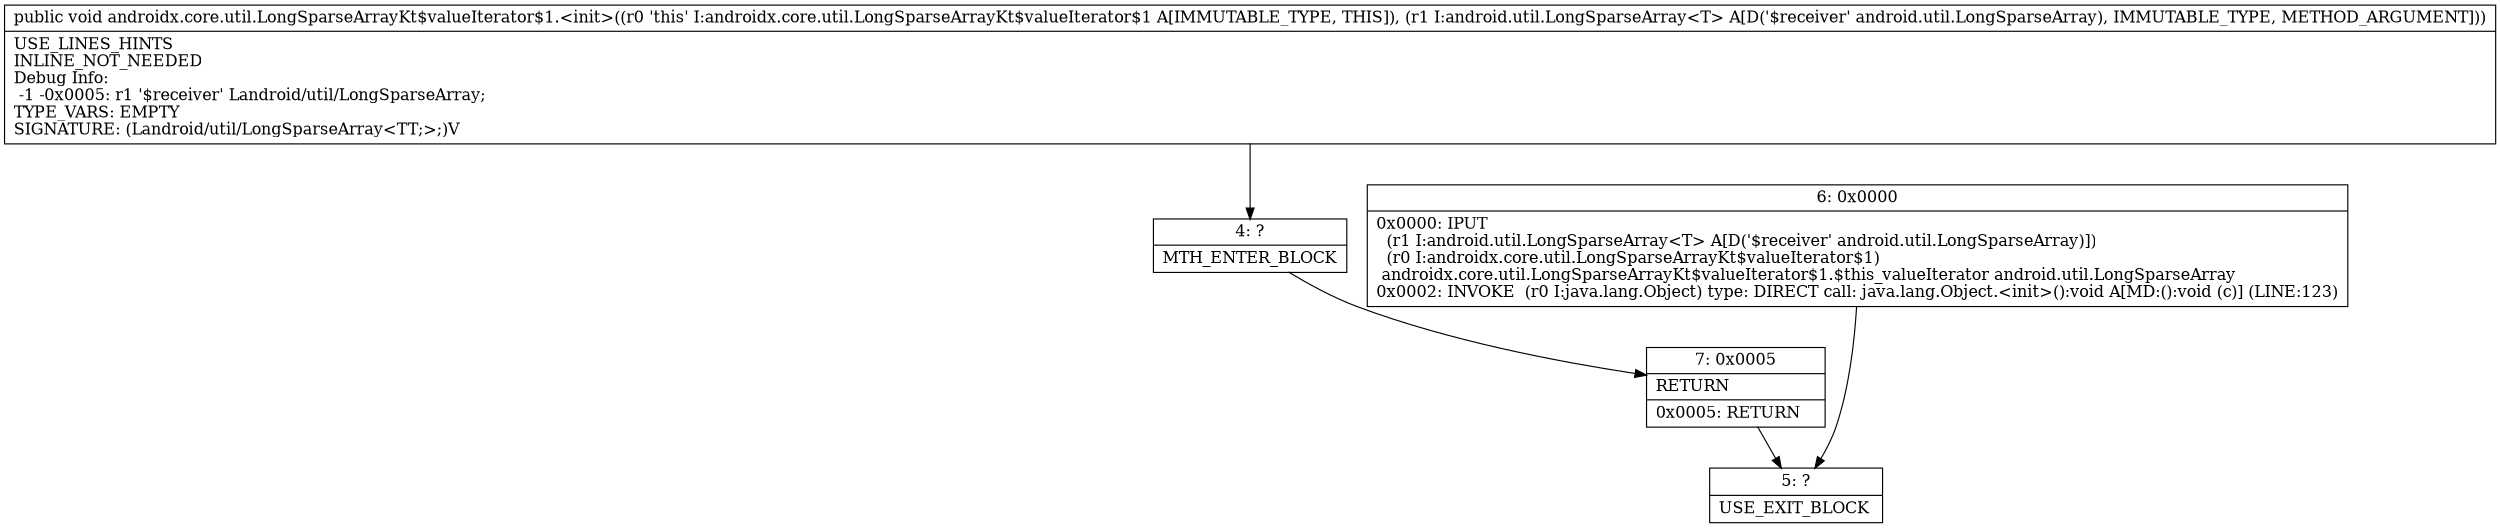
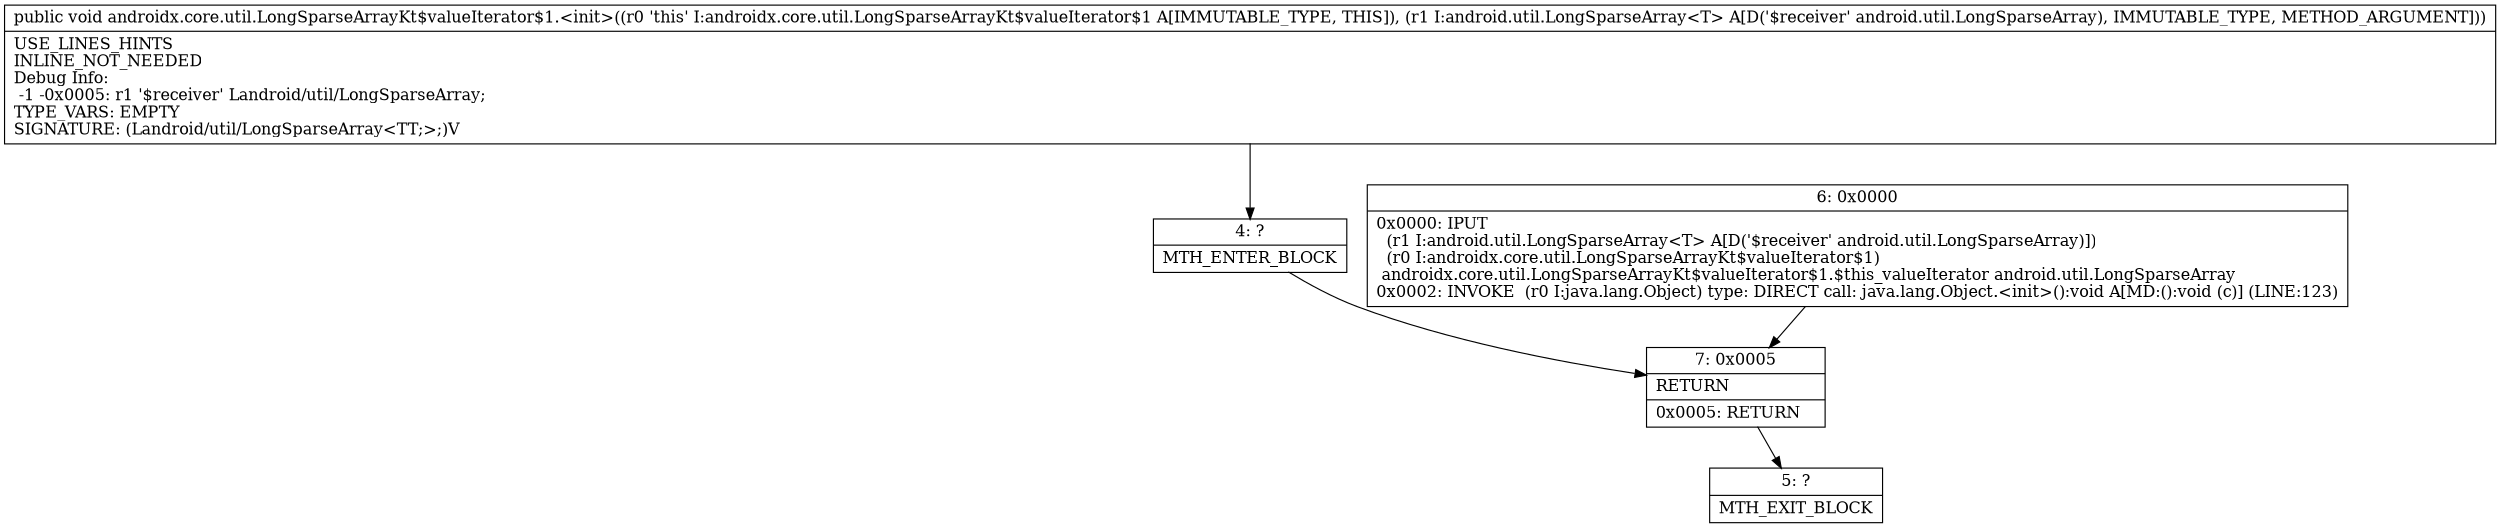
edge "6: 0x0000" -> "5: ?": now "6: 0x0000" -> "7: 0x0005"
node "5: ?": text "USE_EXIT_BLOCK" -> "MTH_EXIT_BLOCK"
